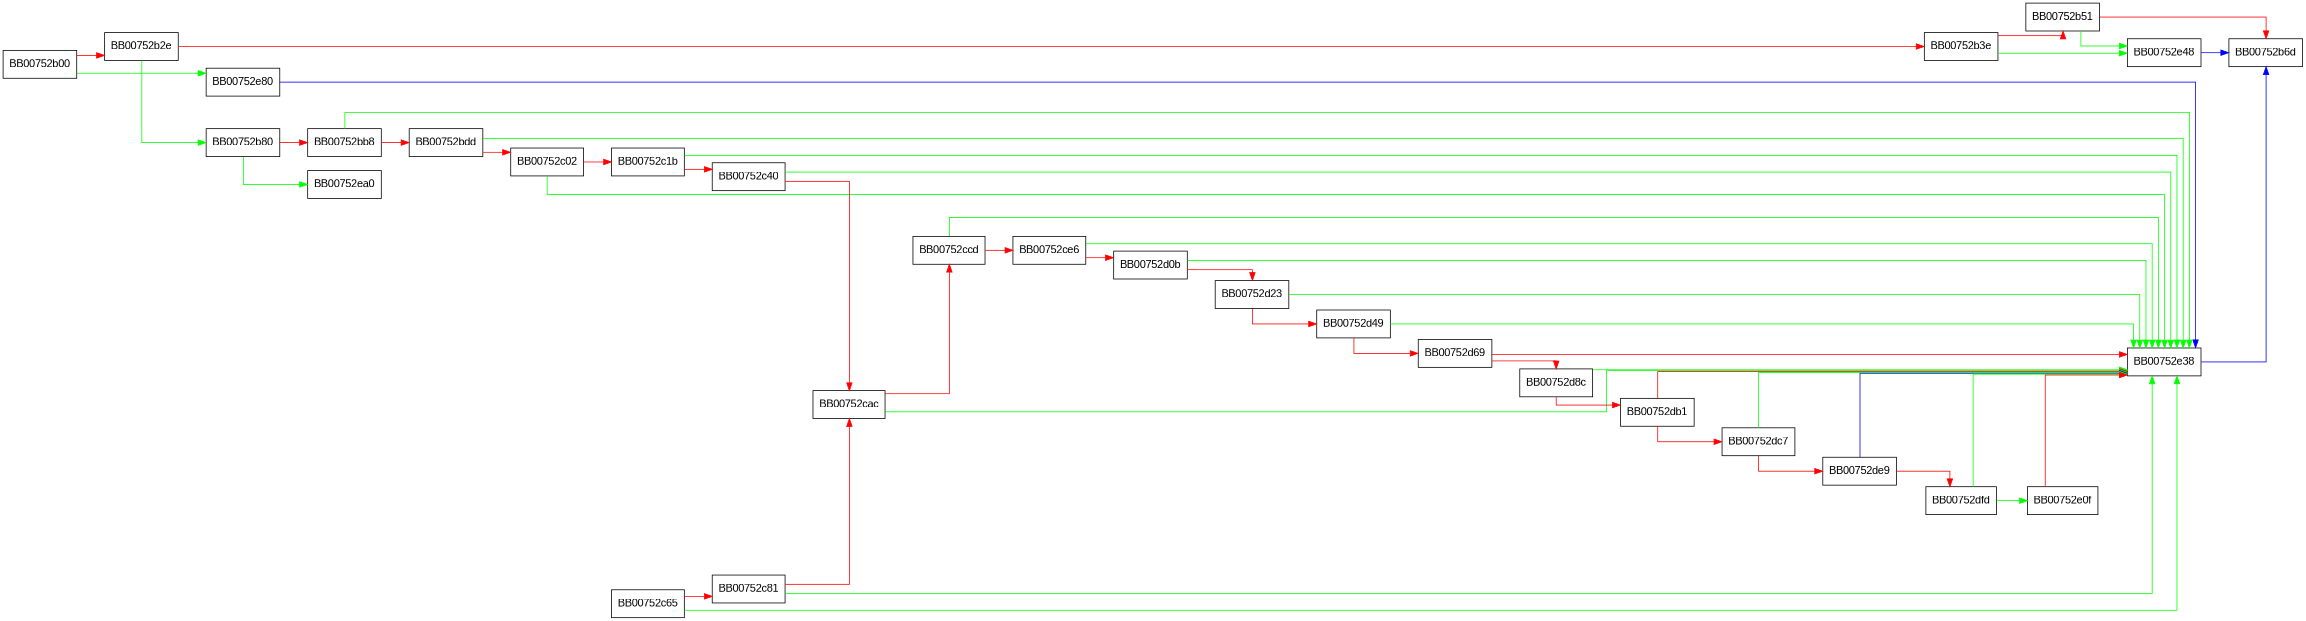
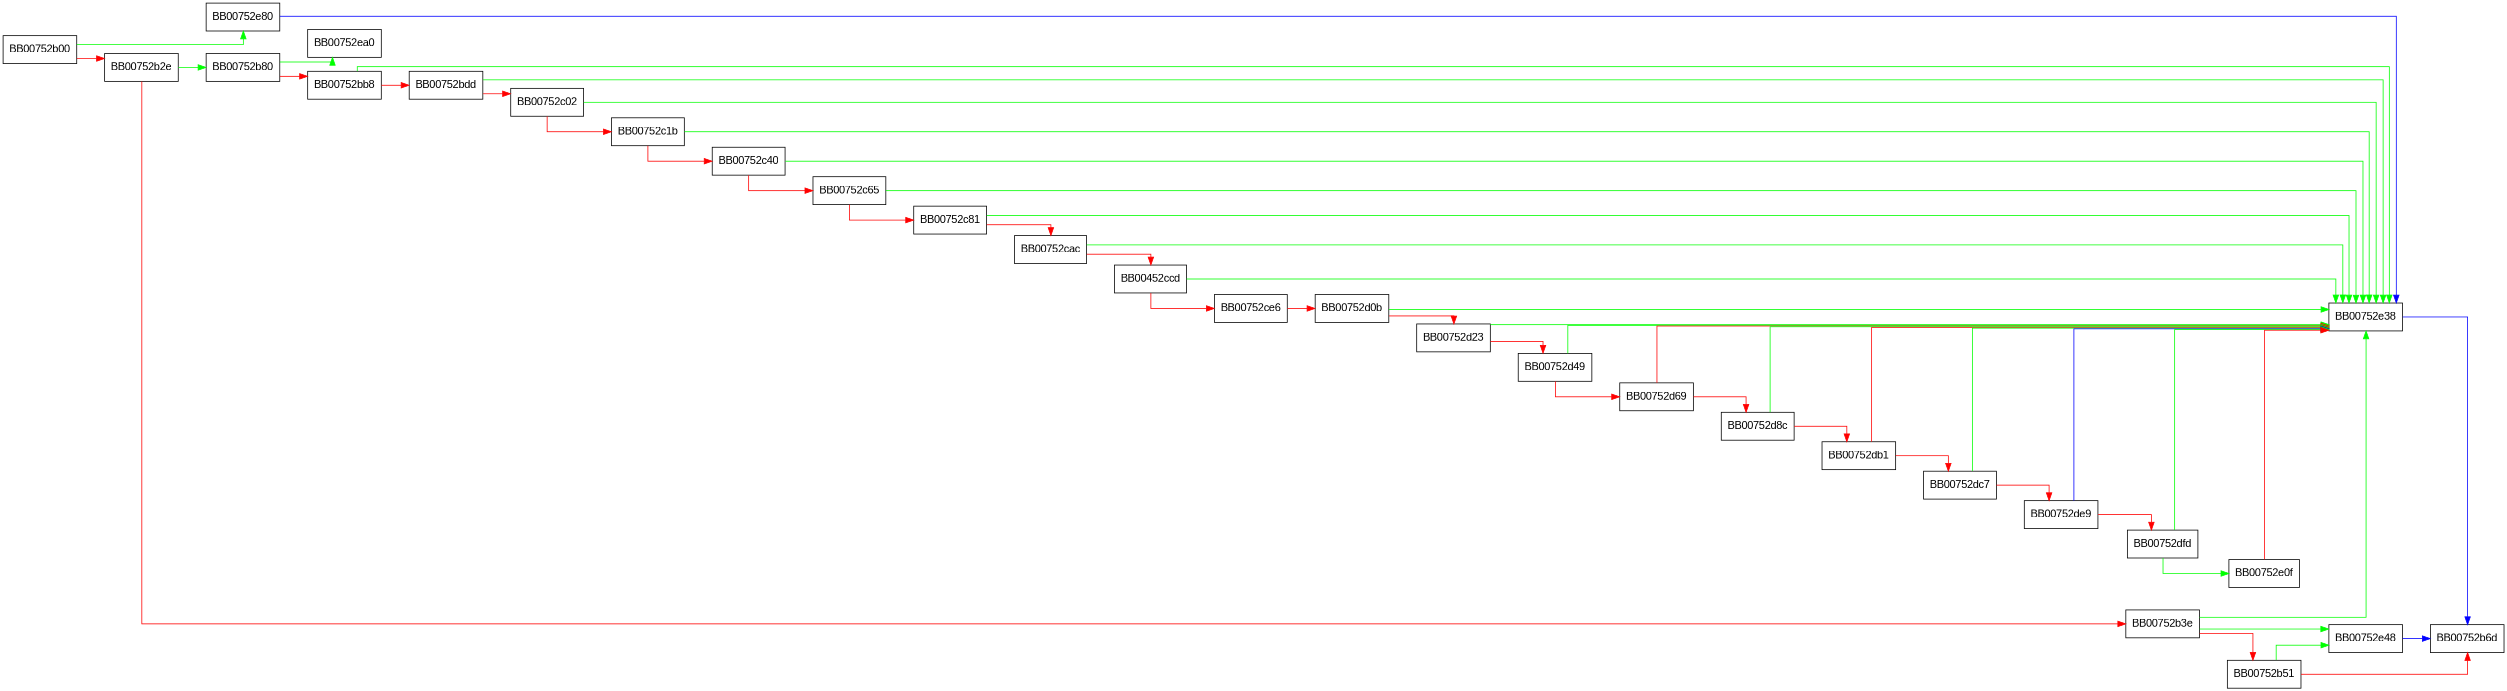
edge "BB00752ce6" -> "BB00752e38": now "BB00752b3e" -> "BB00752e38"
edge "BB00752c40" -> "BB00752cac": now "BB00752c40" -> "BB00752c65"
node "BB00752ccd": label "BB00752ccd" -> "BB00452ccd"
